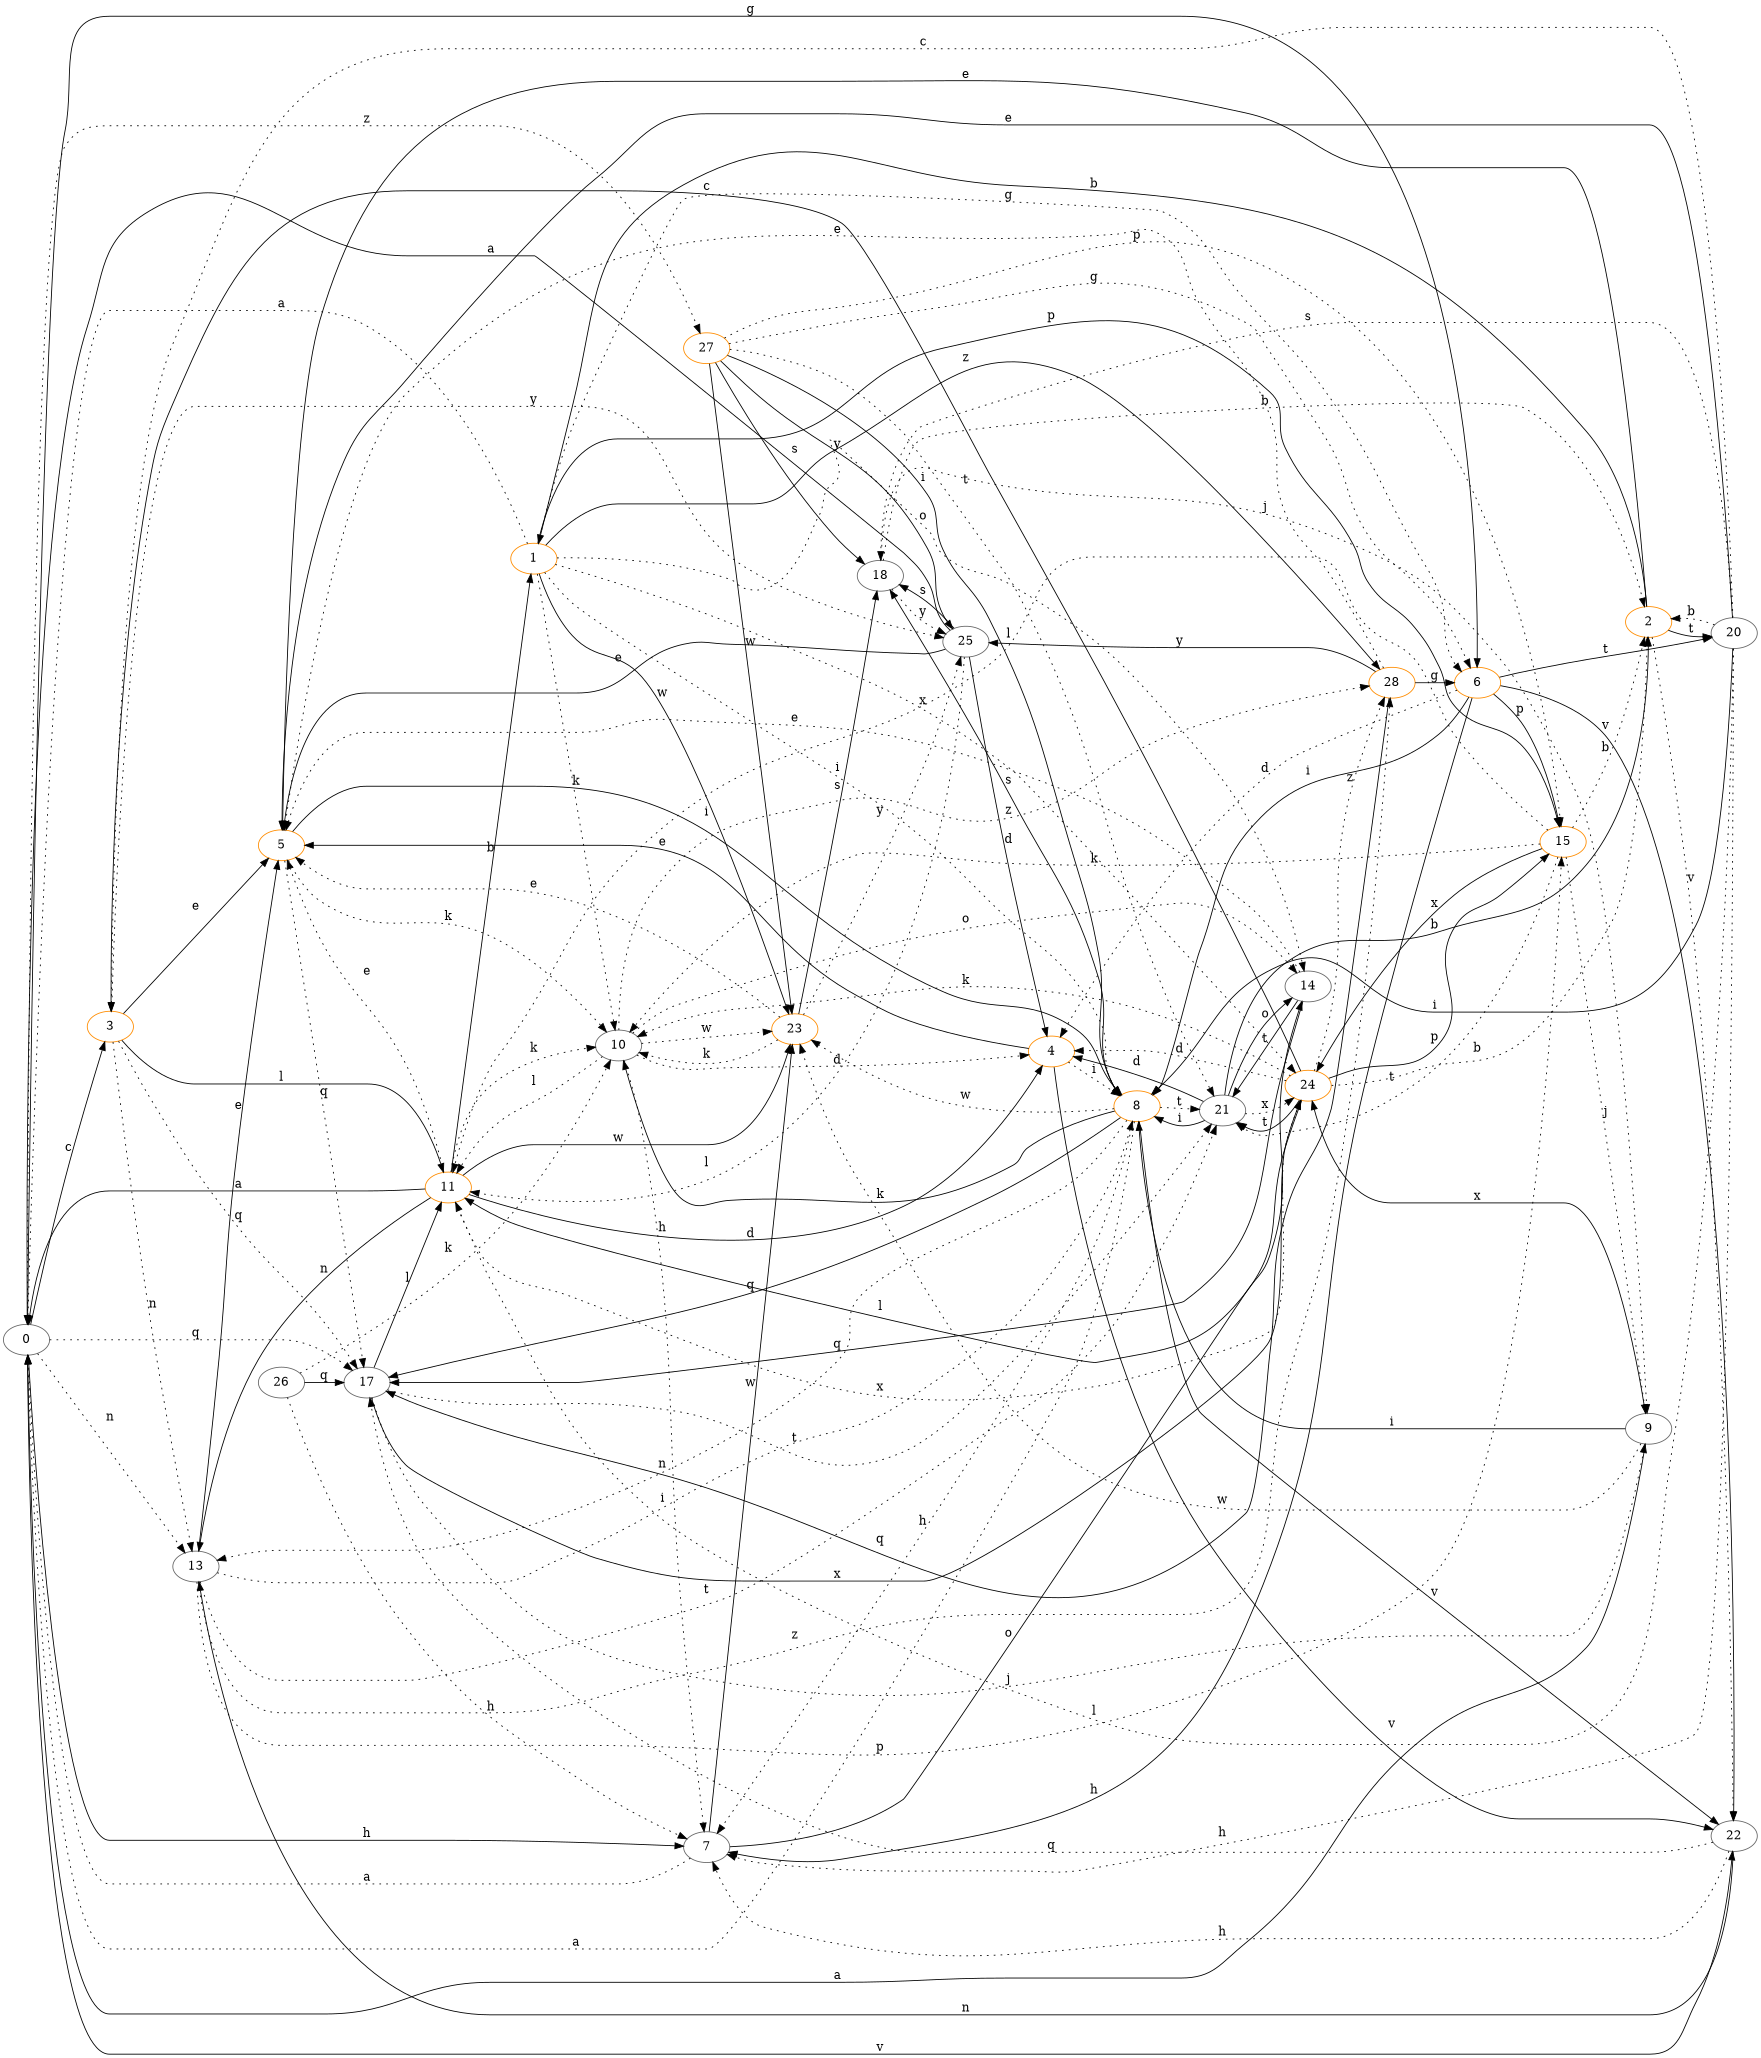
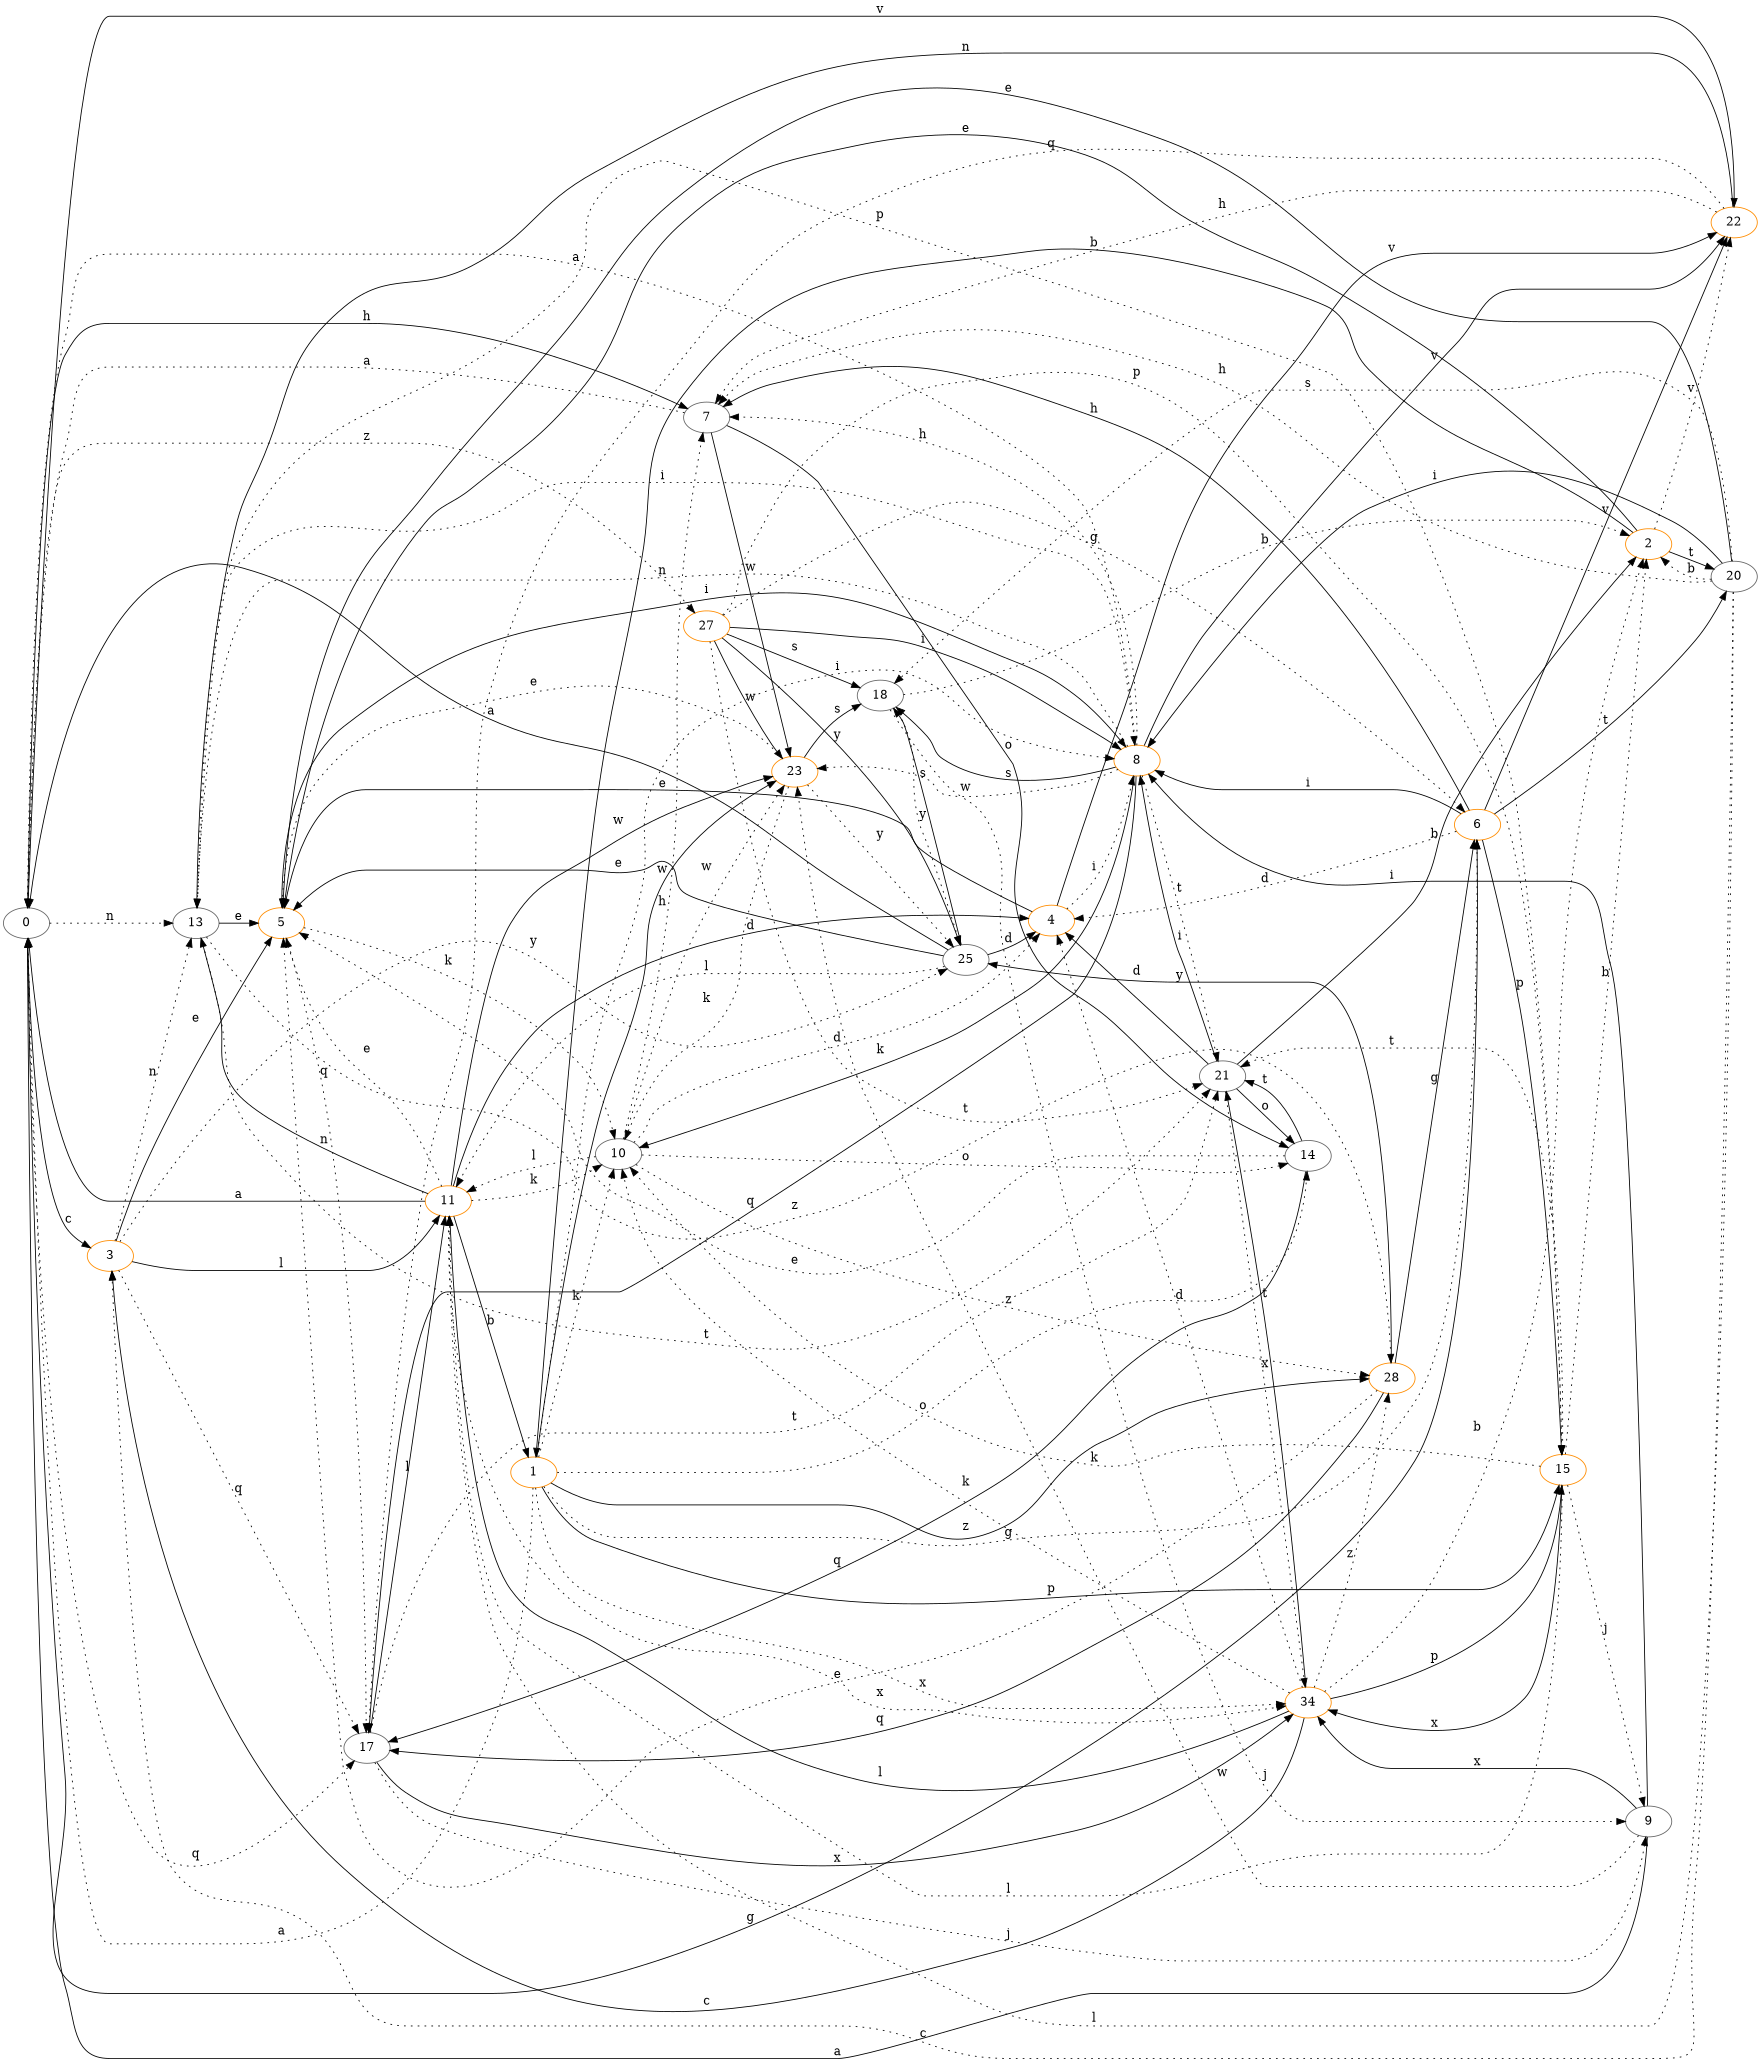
node "24": label "24" -> "34"
node "26": removed
node "22": color gray40 -> darkorange
